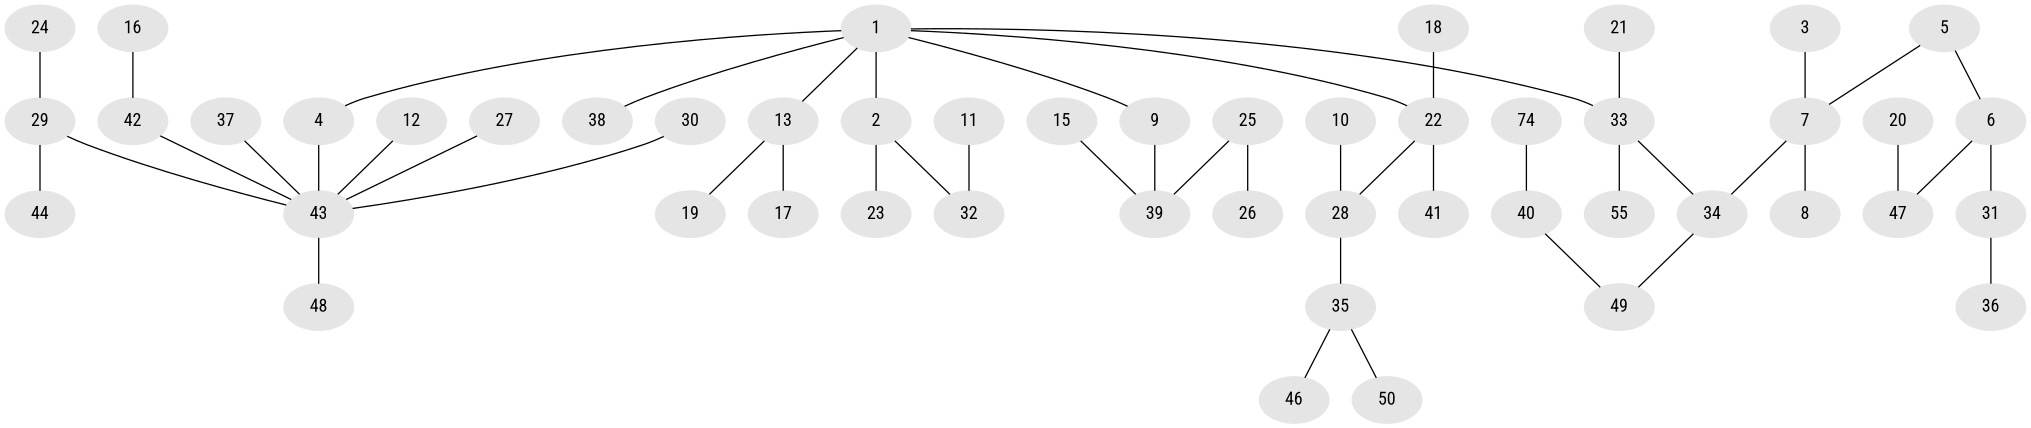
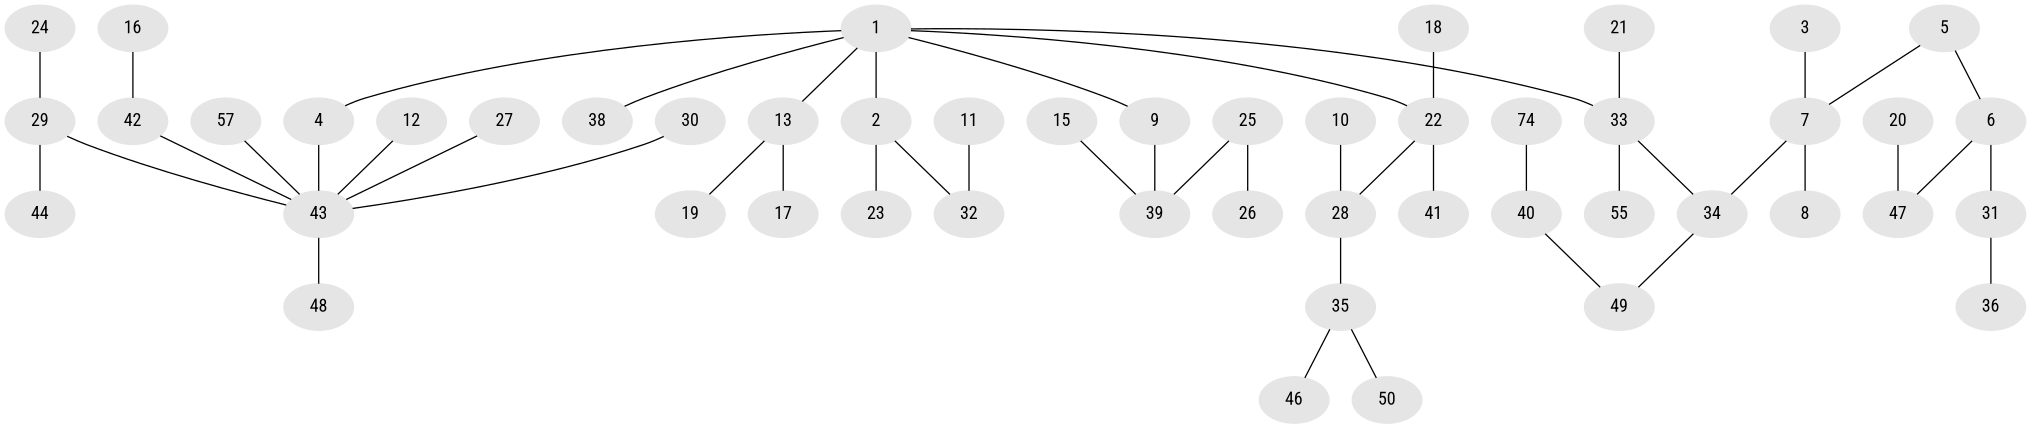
node "37": label "37" -> "57"
